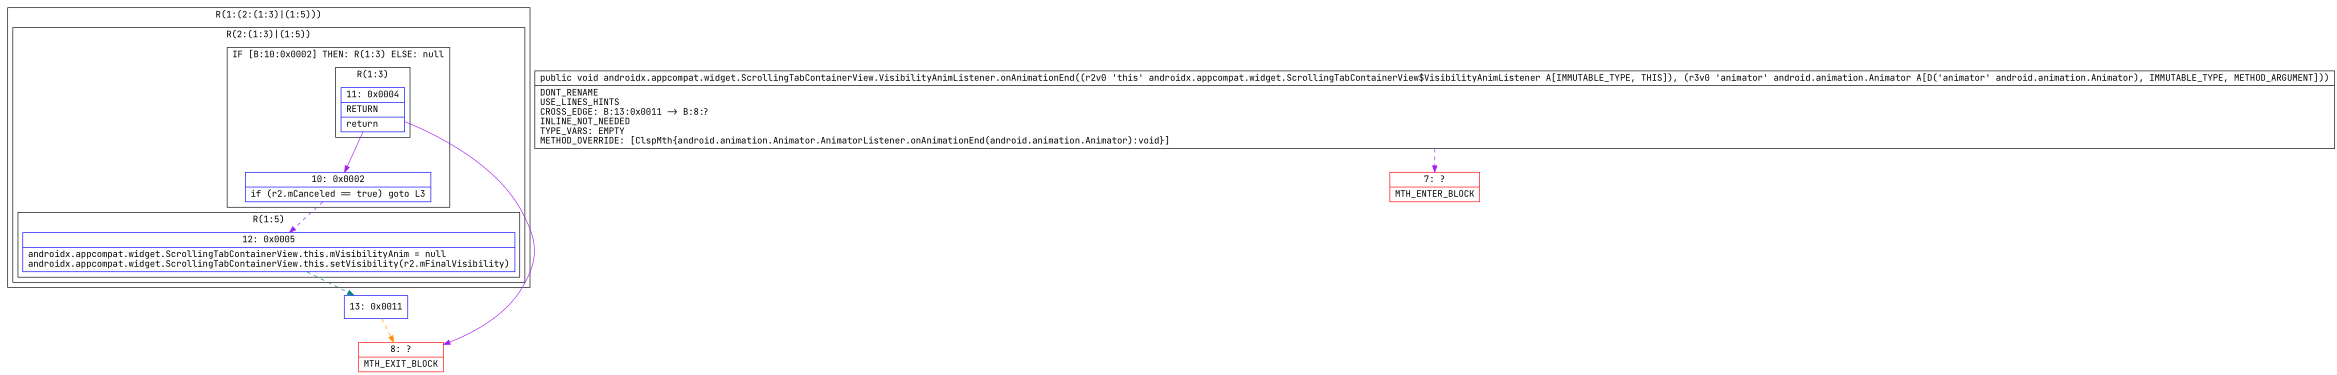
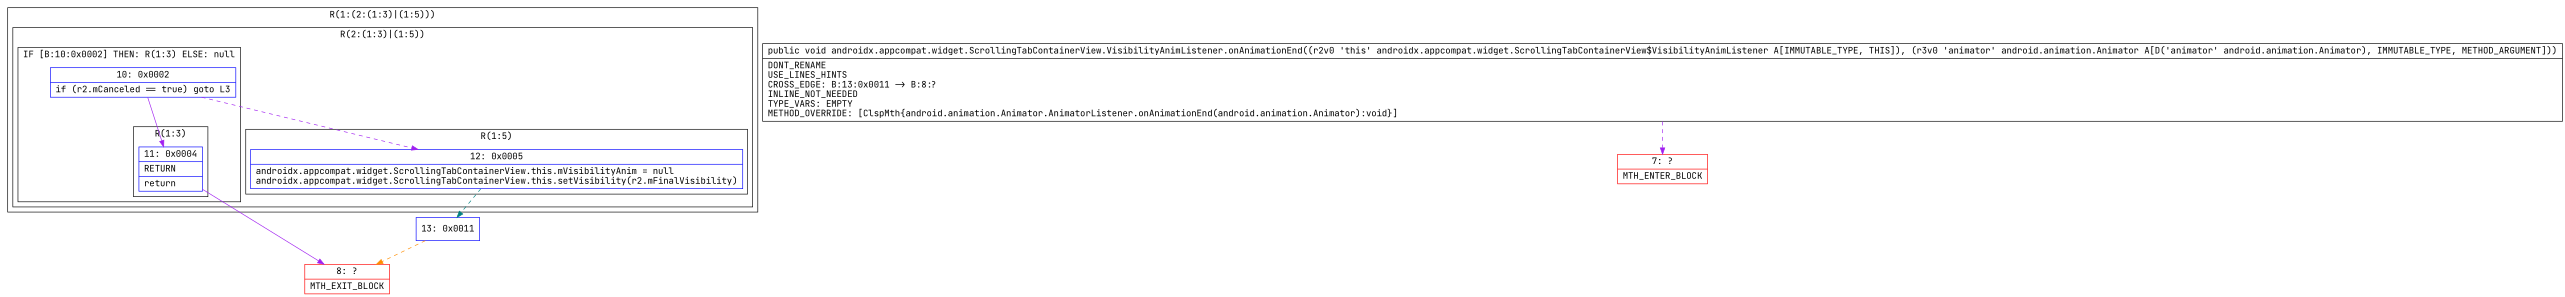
edge "11: 0x0004" -> "10: 0x0002": reversed
